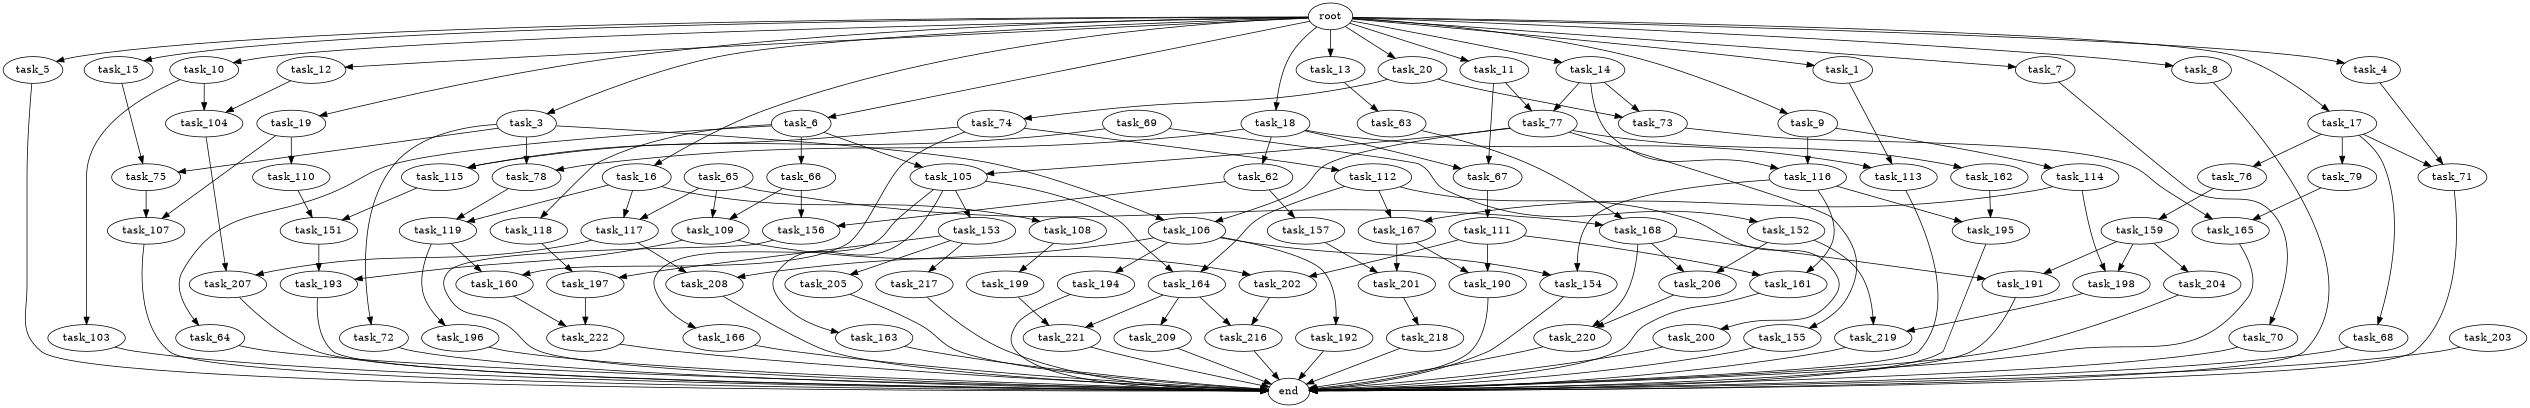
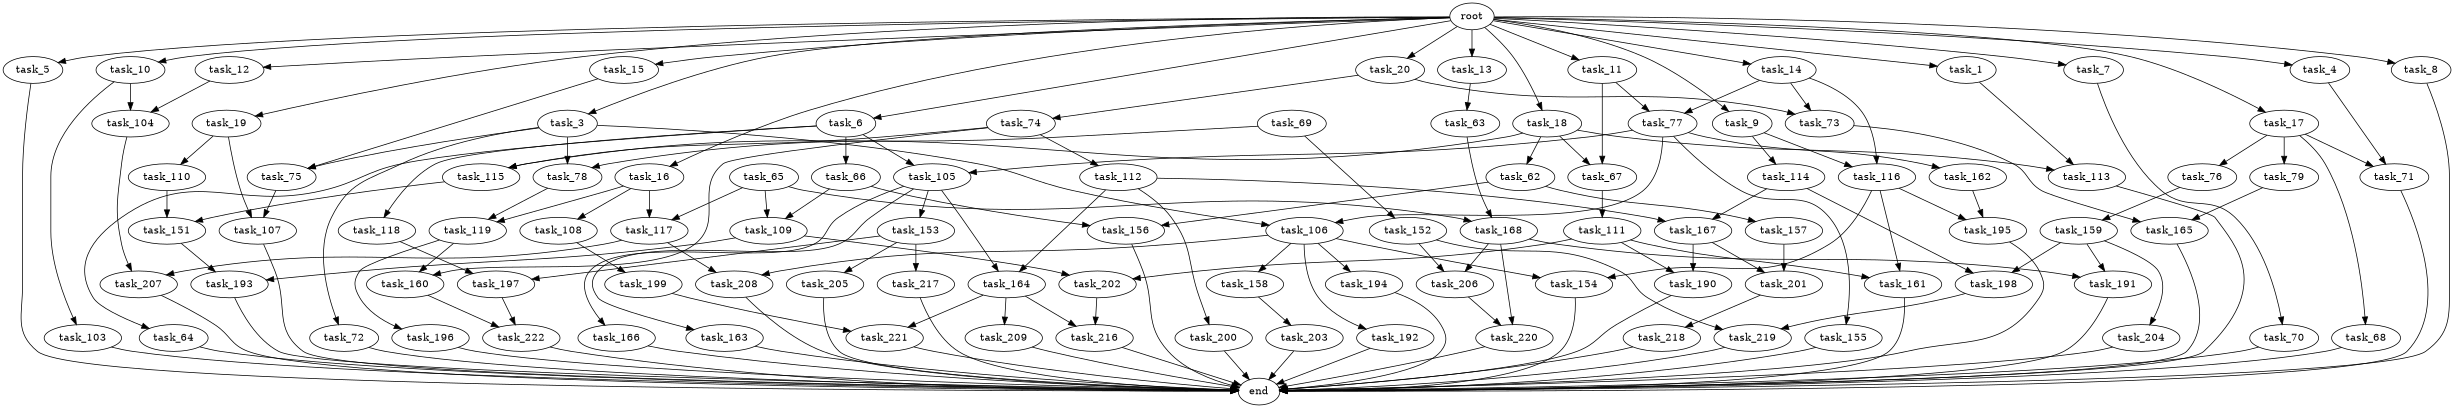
node "task_158": added
